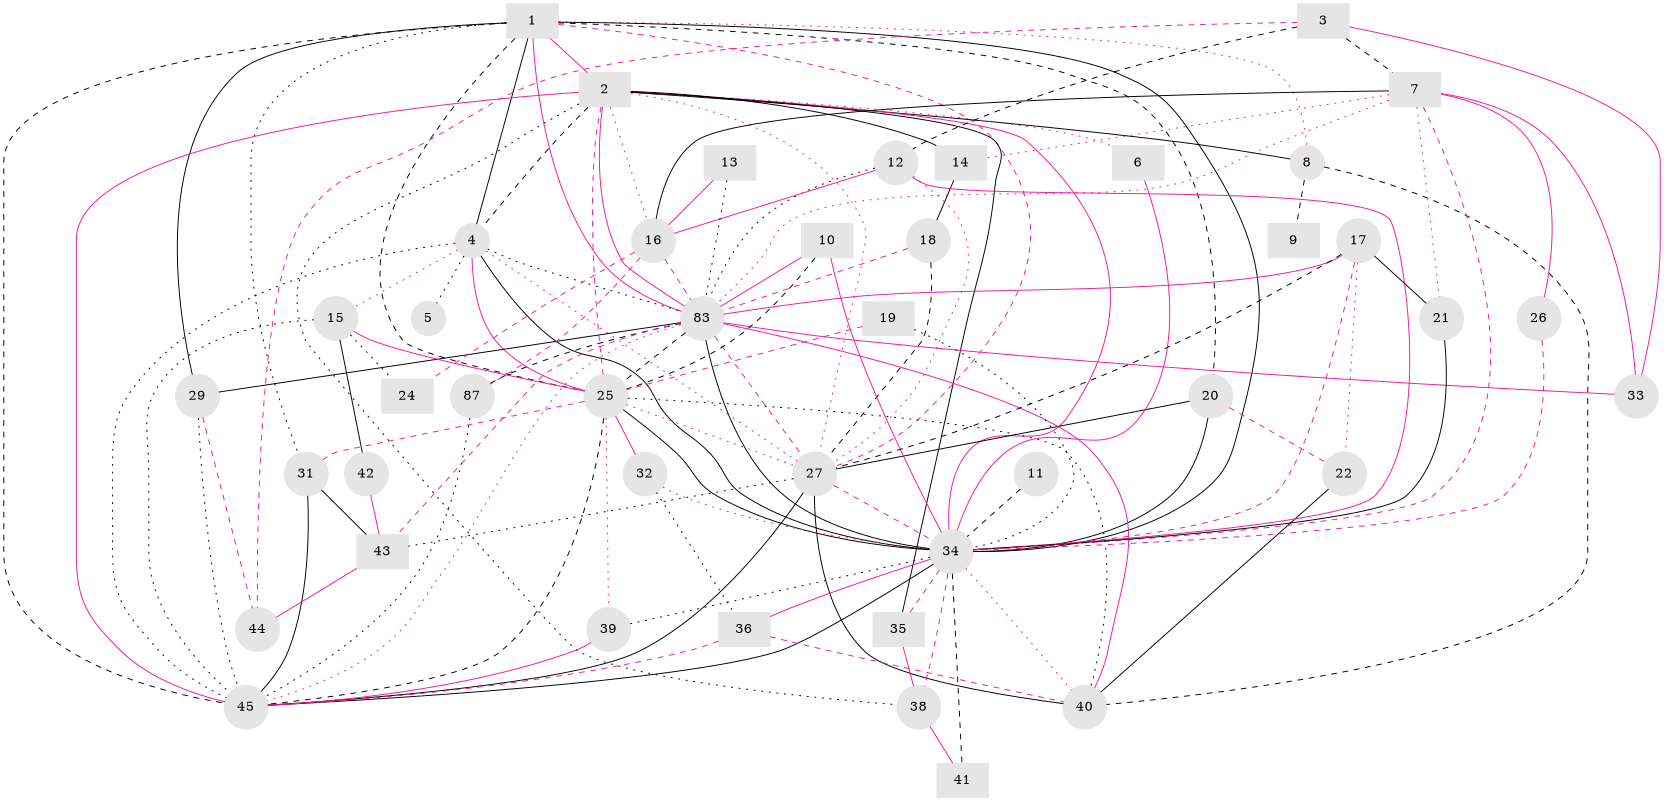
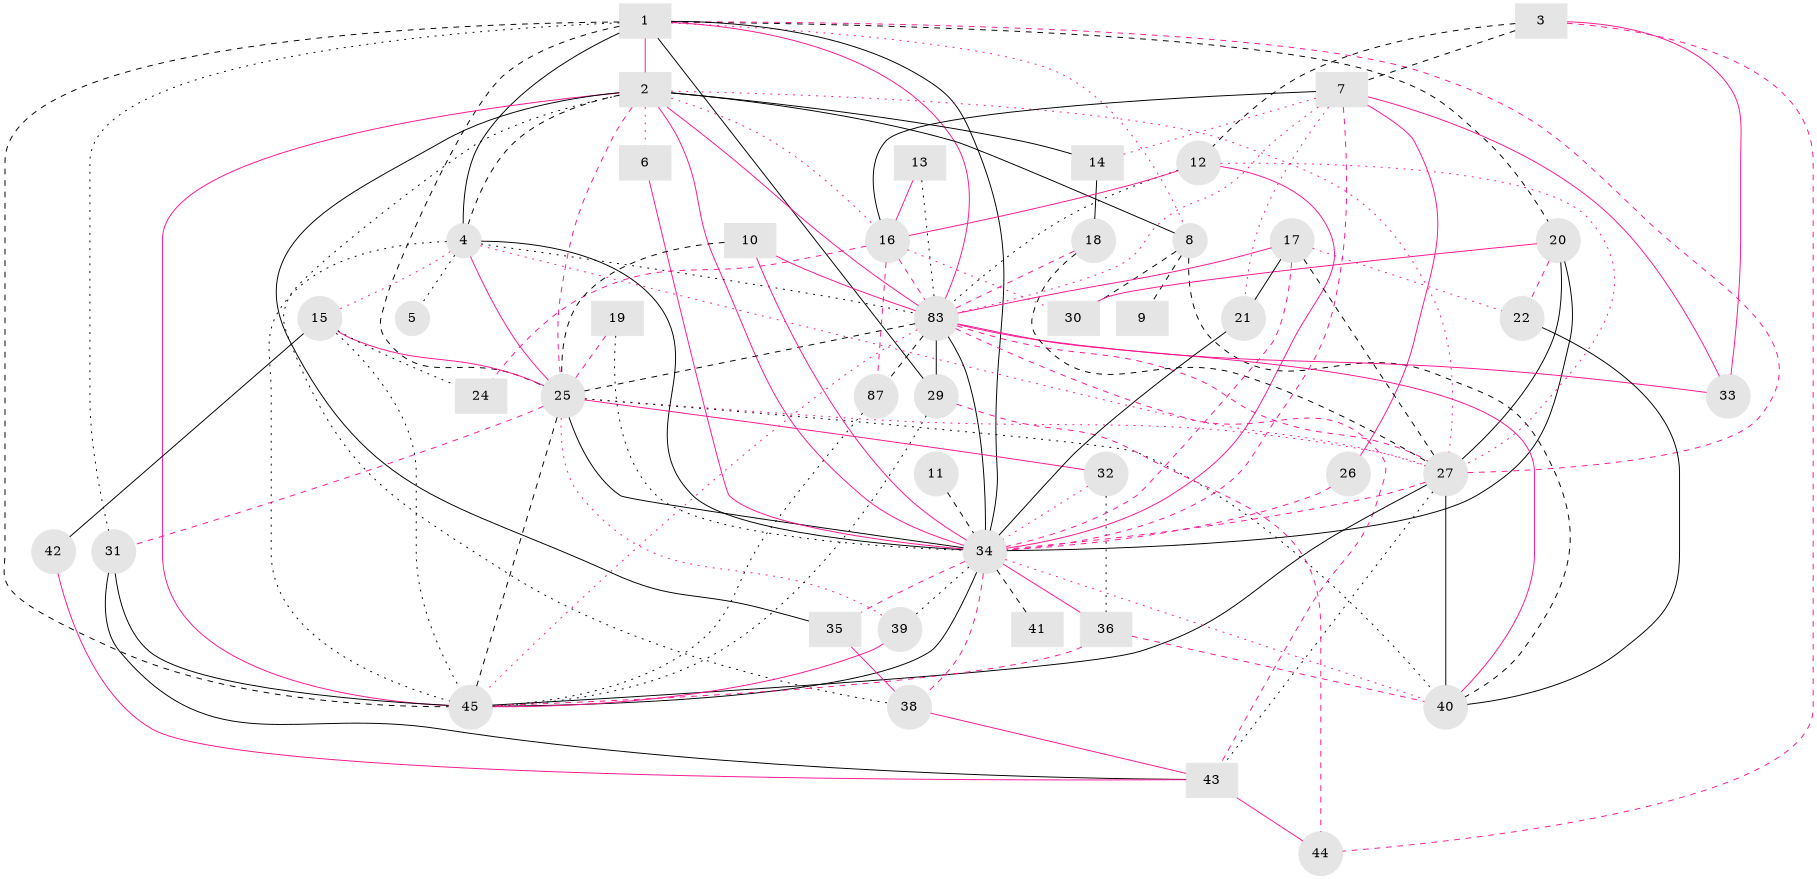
node "30": added
edge "38" -- "41": now "38" -- "43"
